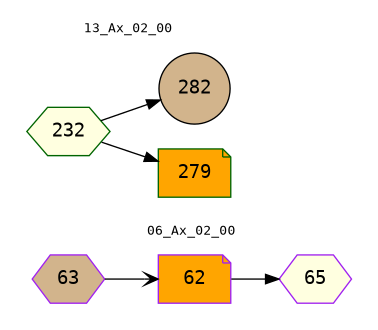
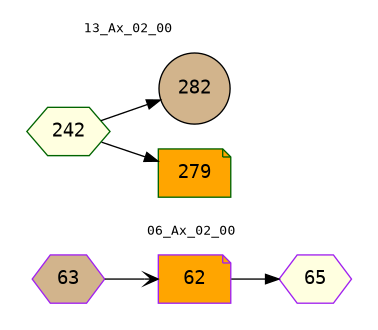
node "232": label "232" -> "242"
